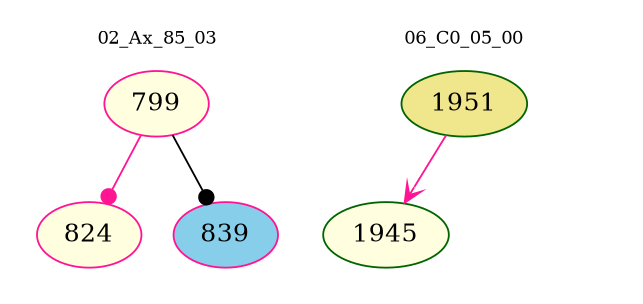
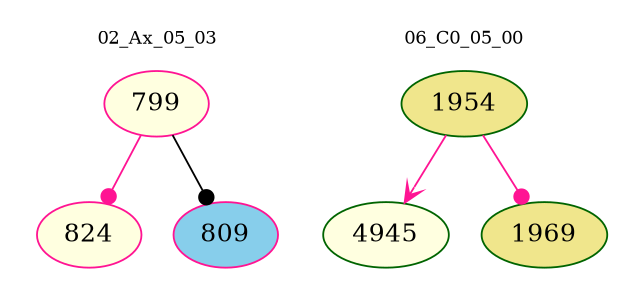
cluster "02_Ax_85_03": label "02_Ax_85_03" -> "02_Ax_05_03"
node "1951": label "1951" -> "1954"
node "839": label "839" -> "809"
node "1945": label "1945" -> "4945"
node "1969": added
